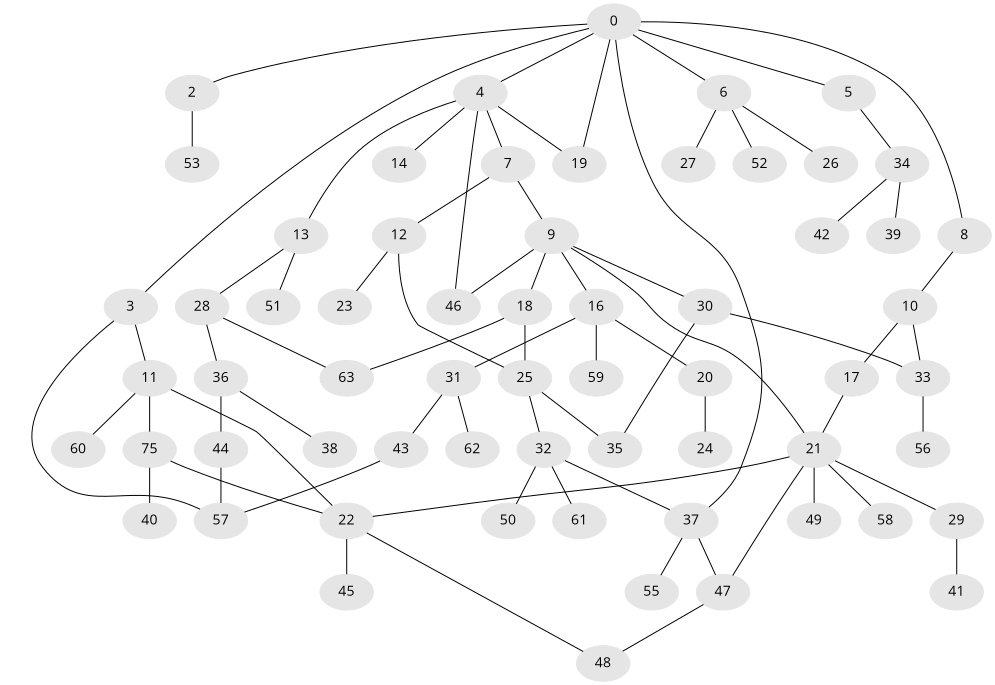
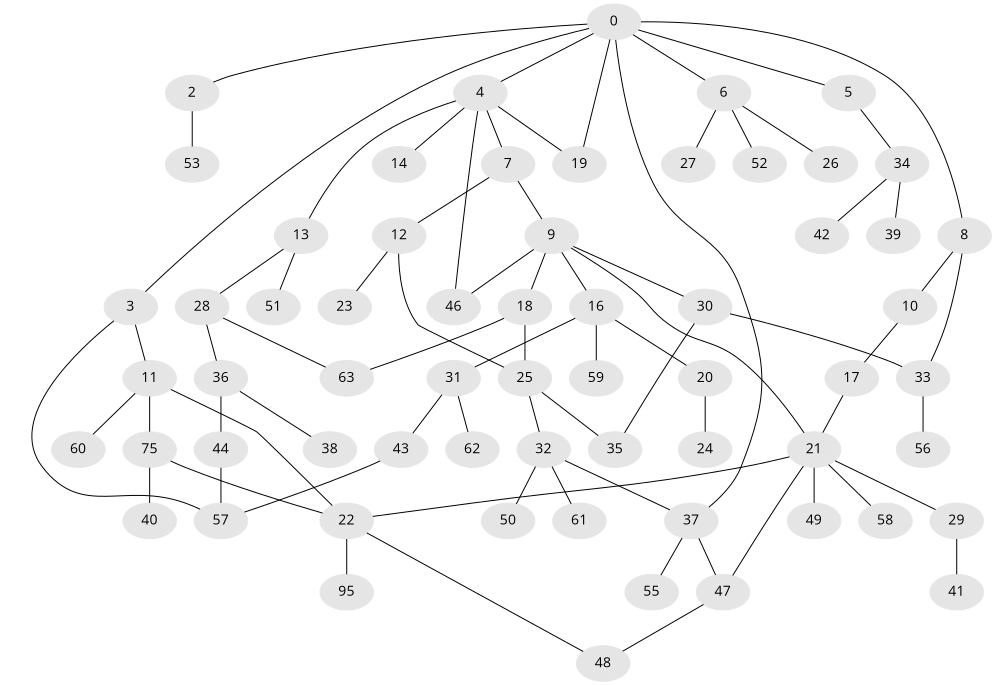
edge "10" -- "33": now "8" -- "33"
node "45": label "45" -> "95"
